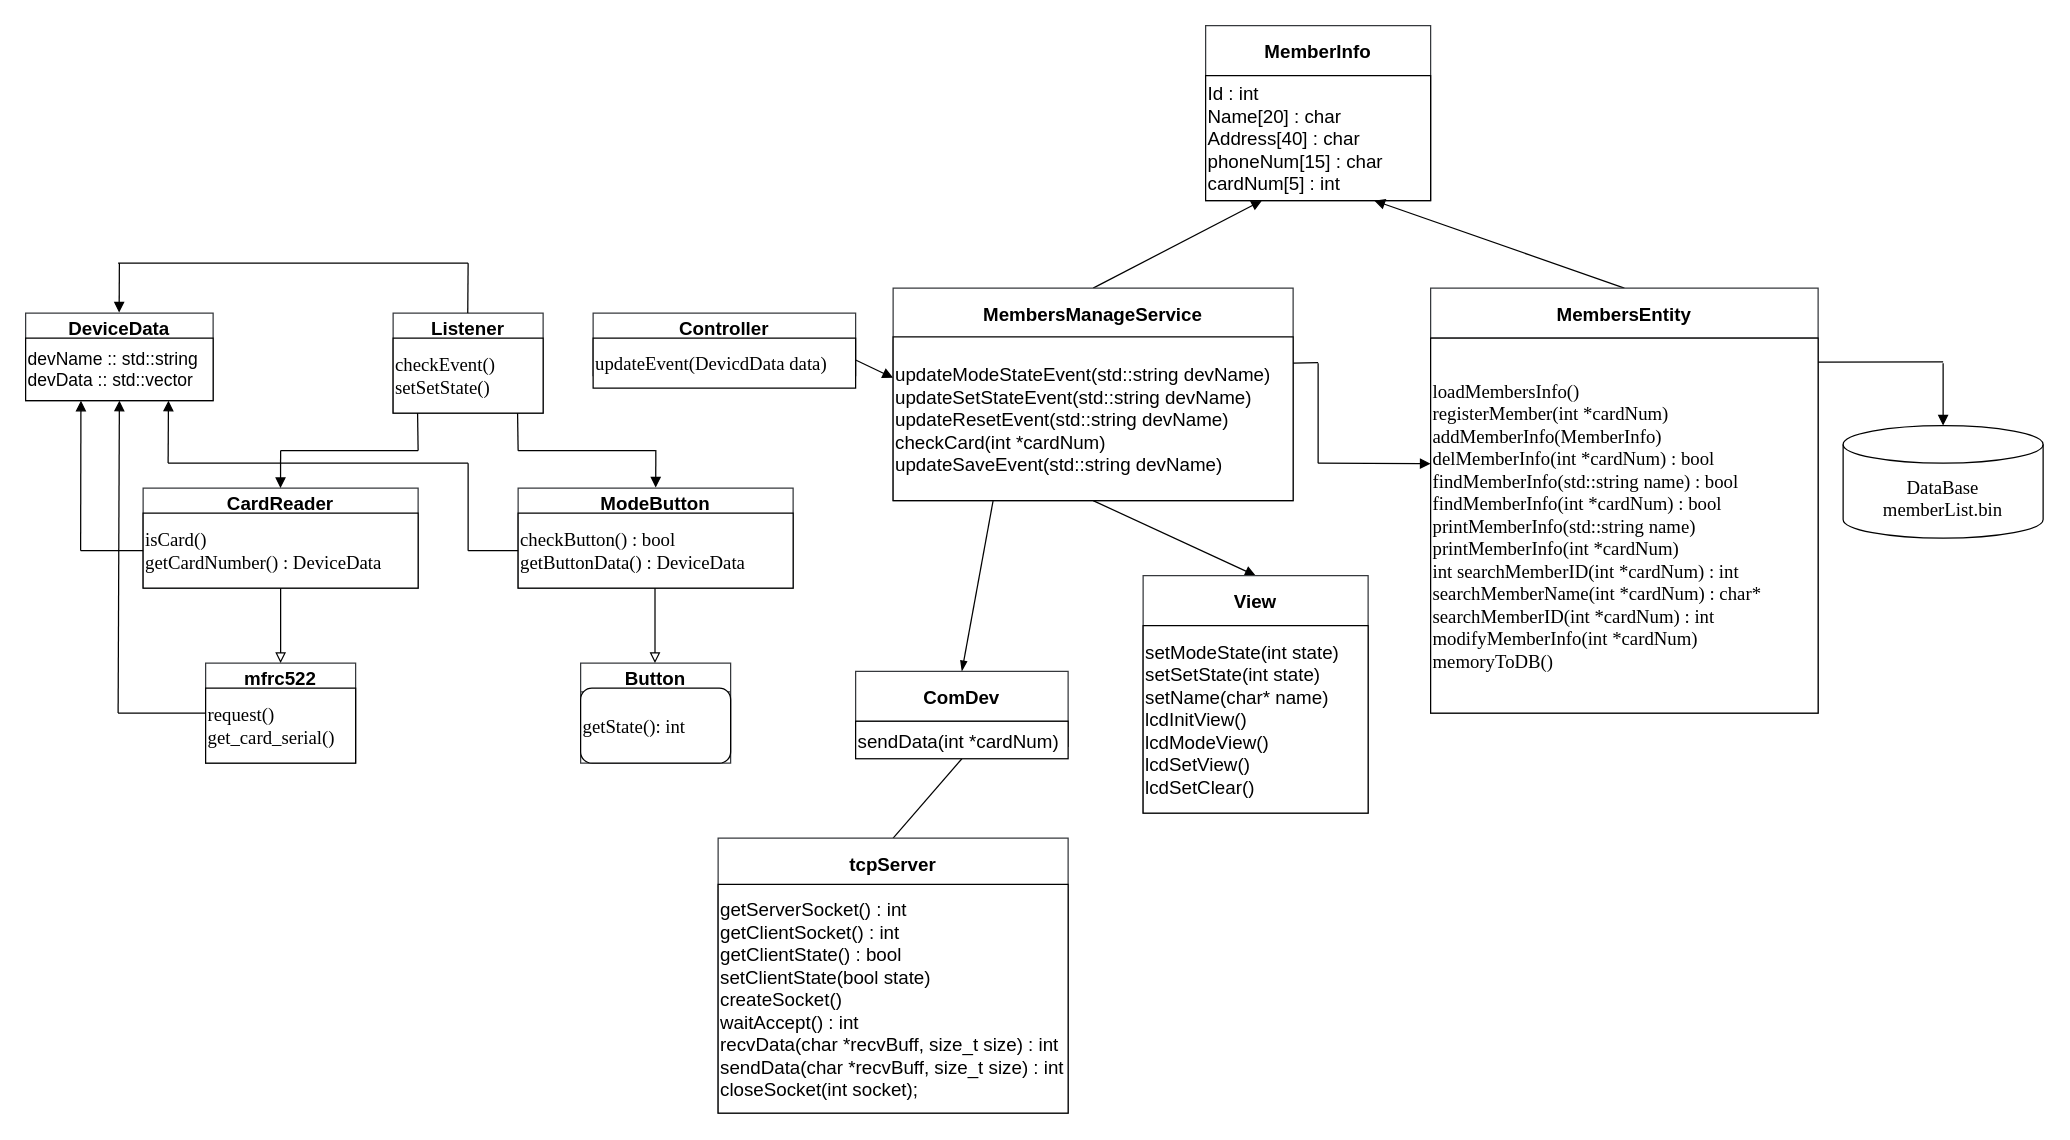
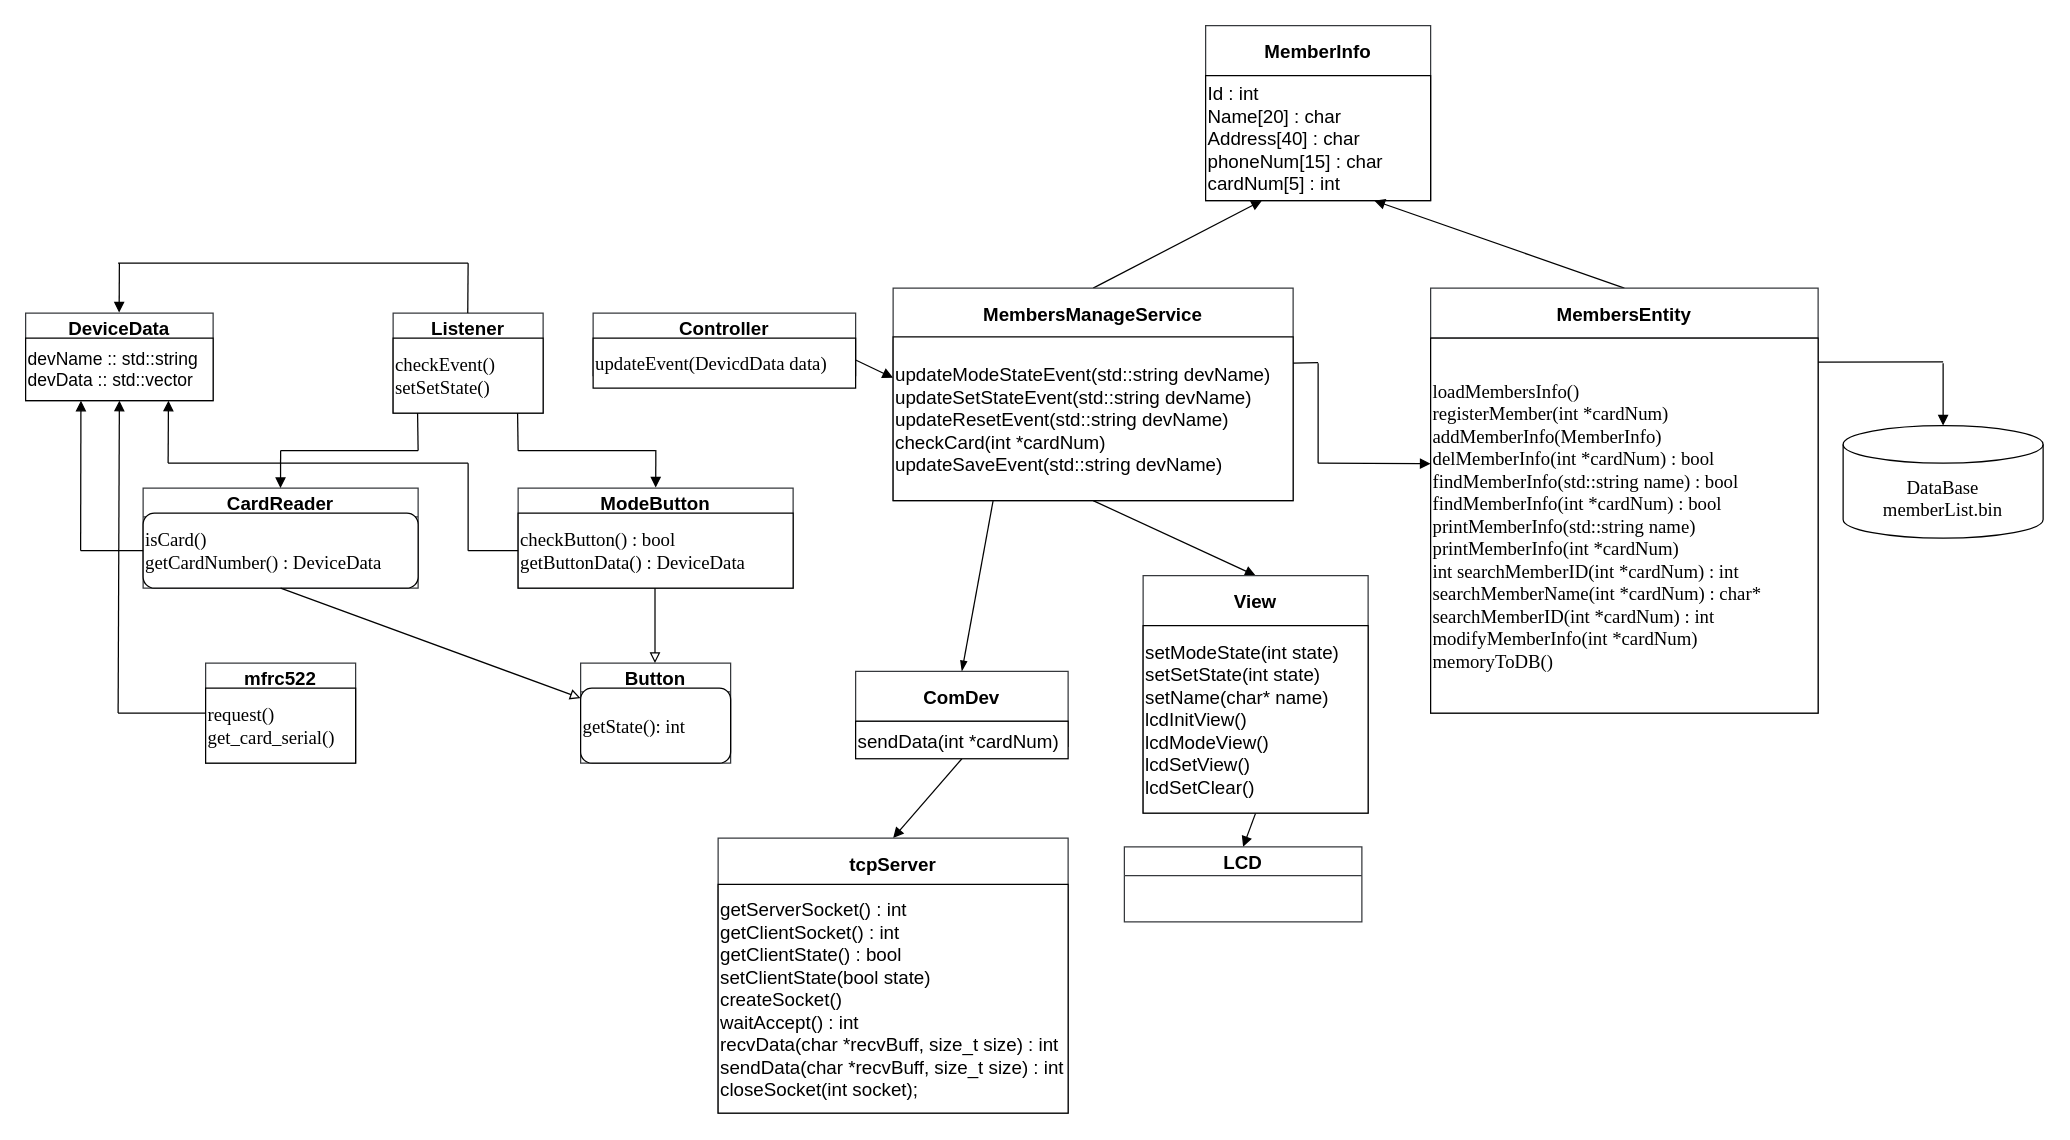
node "isCard() getCardNumber() : DeviceData": shape rectangle -> rounded rectangle
edge "CardReader" -> "mfrc522": now "CardReader" -> "getState(): int"
edge "View" -> "LCD": added
edge "sendData(int *cardNum)" -- "tcpServer": arrowhead none -> block
node "LCD": added
